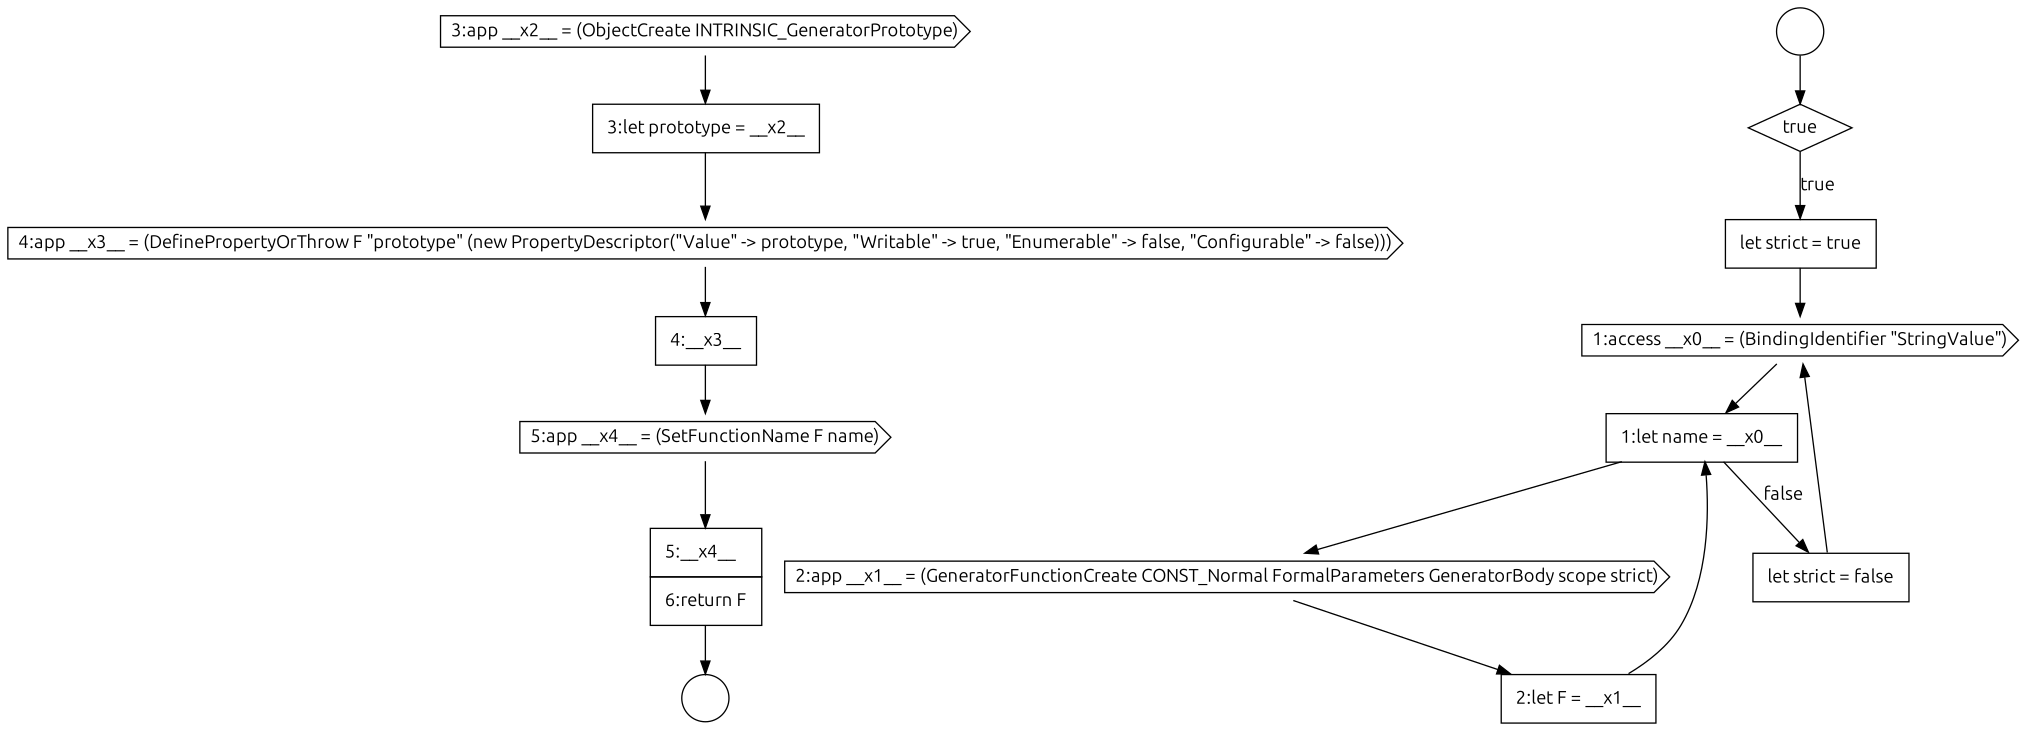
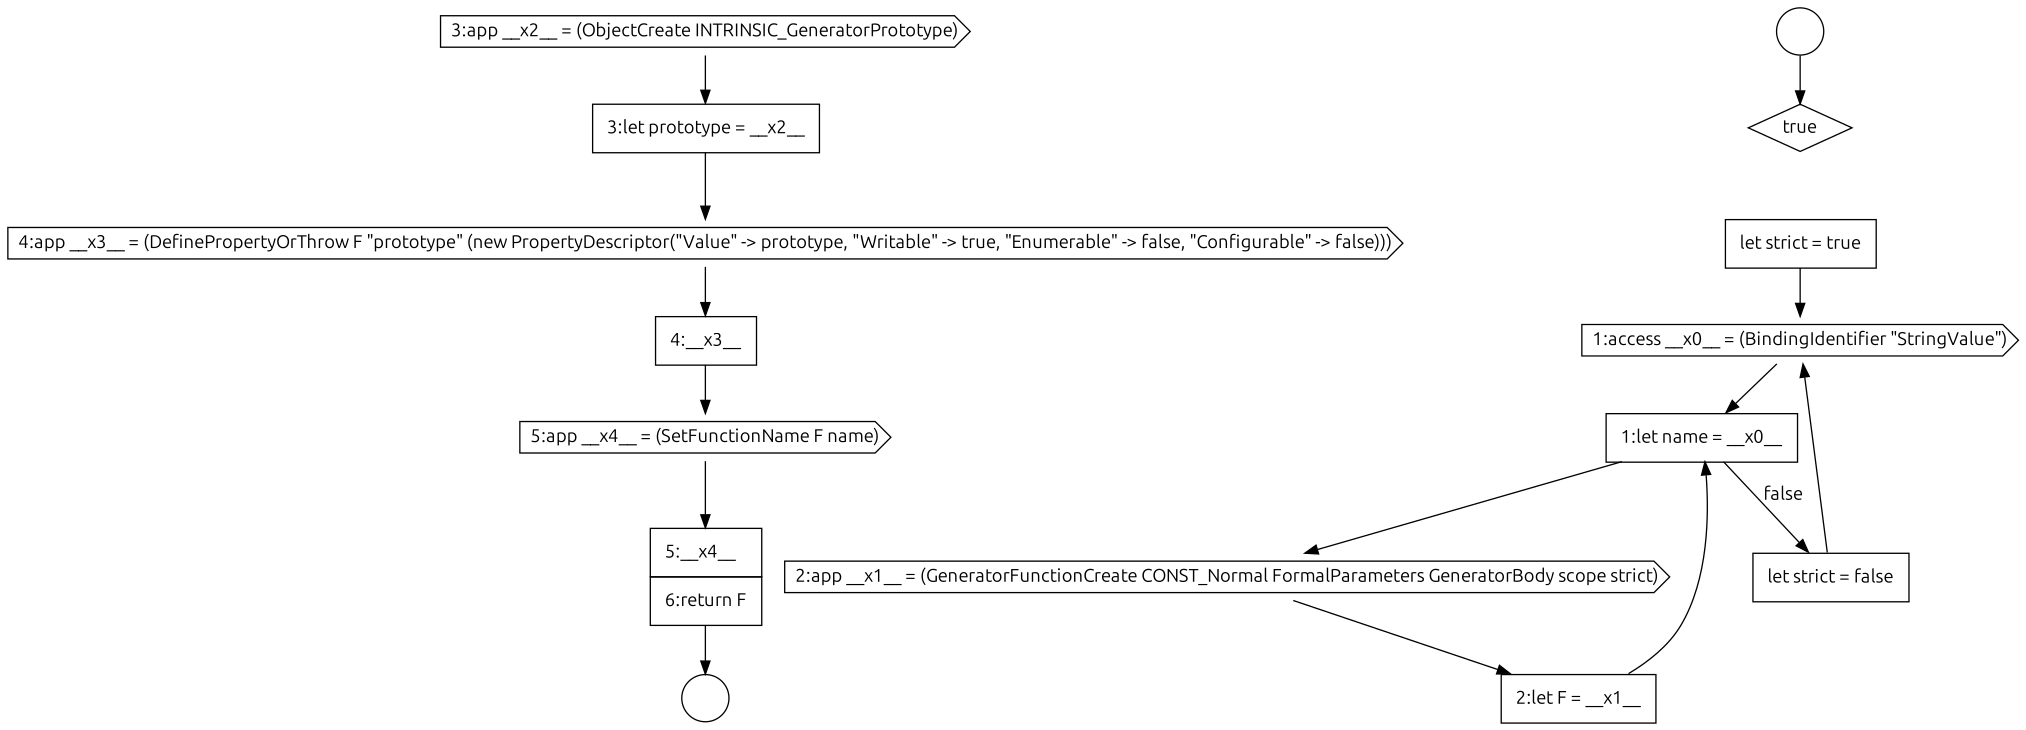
edge "true" -> "let strict = true": removed, label "true"
